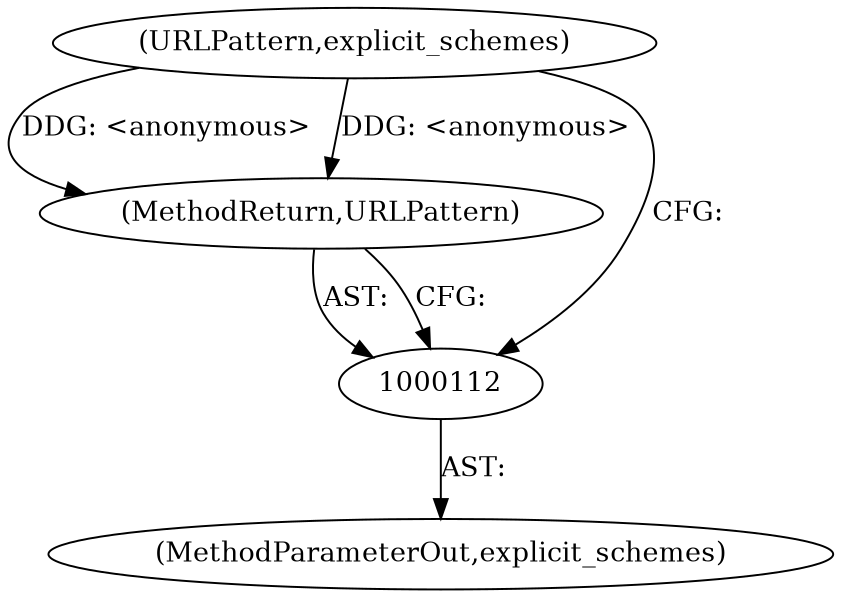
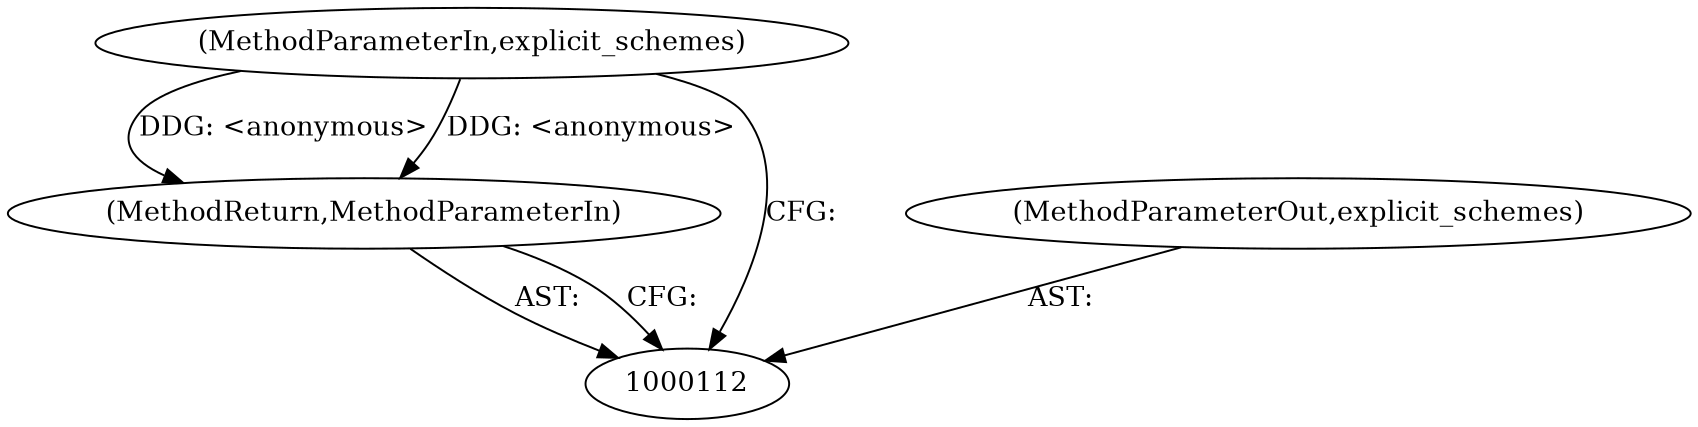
node "(URLPattern,explicit_schemes)": label "(URLPattern,explicit_schemes)" -> "(MethodParameterIn,explicit_schemes)"
node "(MethodReturn,URLPattern)": label "(MethodReturn,URLPattern)" -> "(MethodReturn,MethodParameterIn)"
edge "1000112" -> "(MethodParameterOut,explicit_schemes)": reversed
